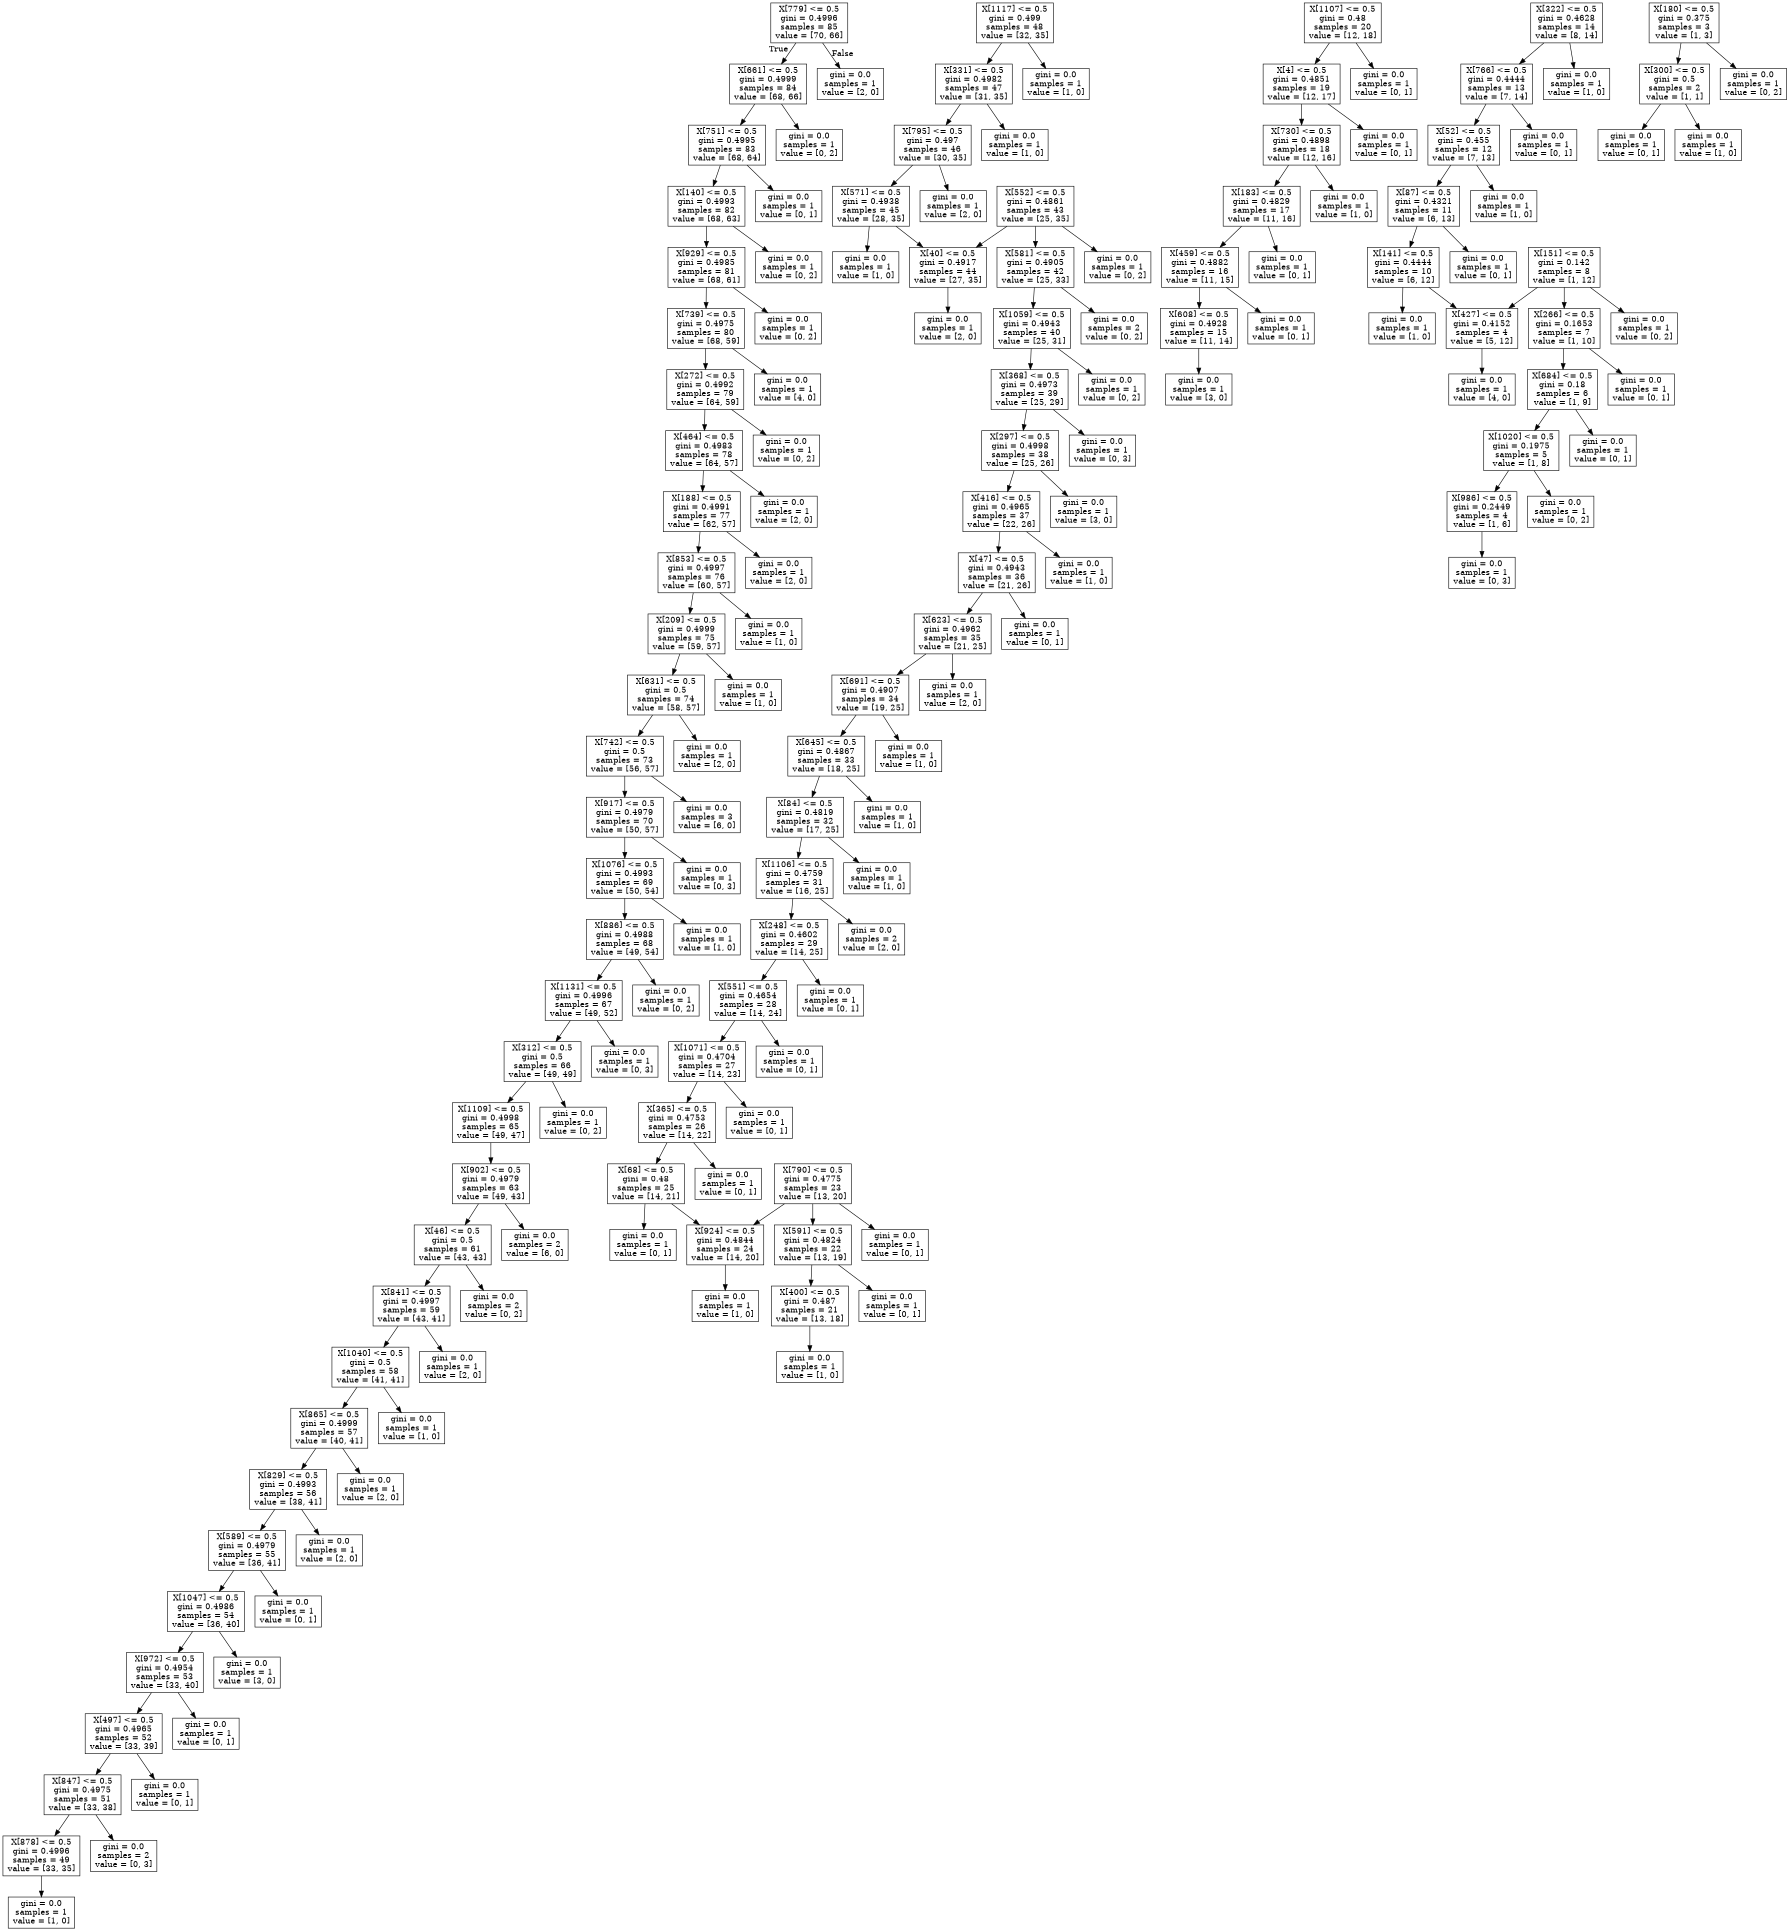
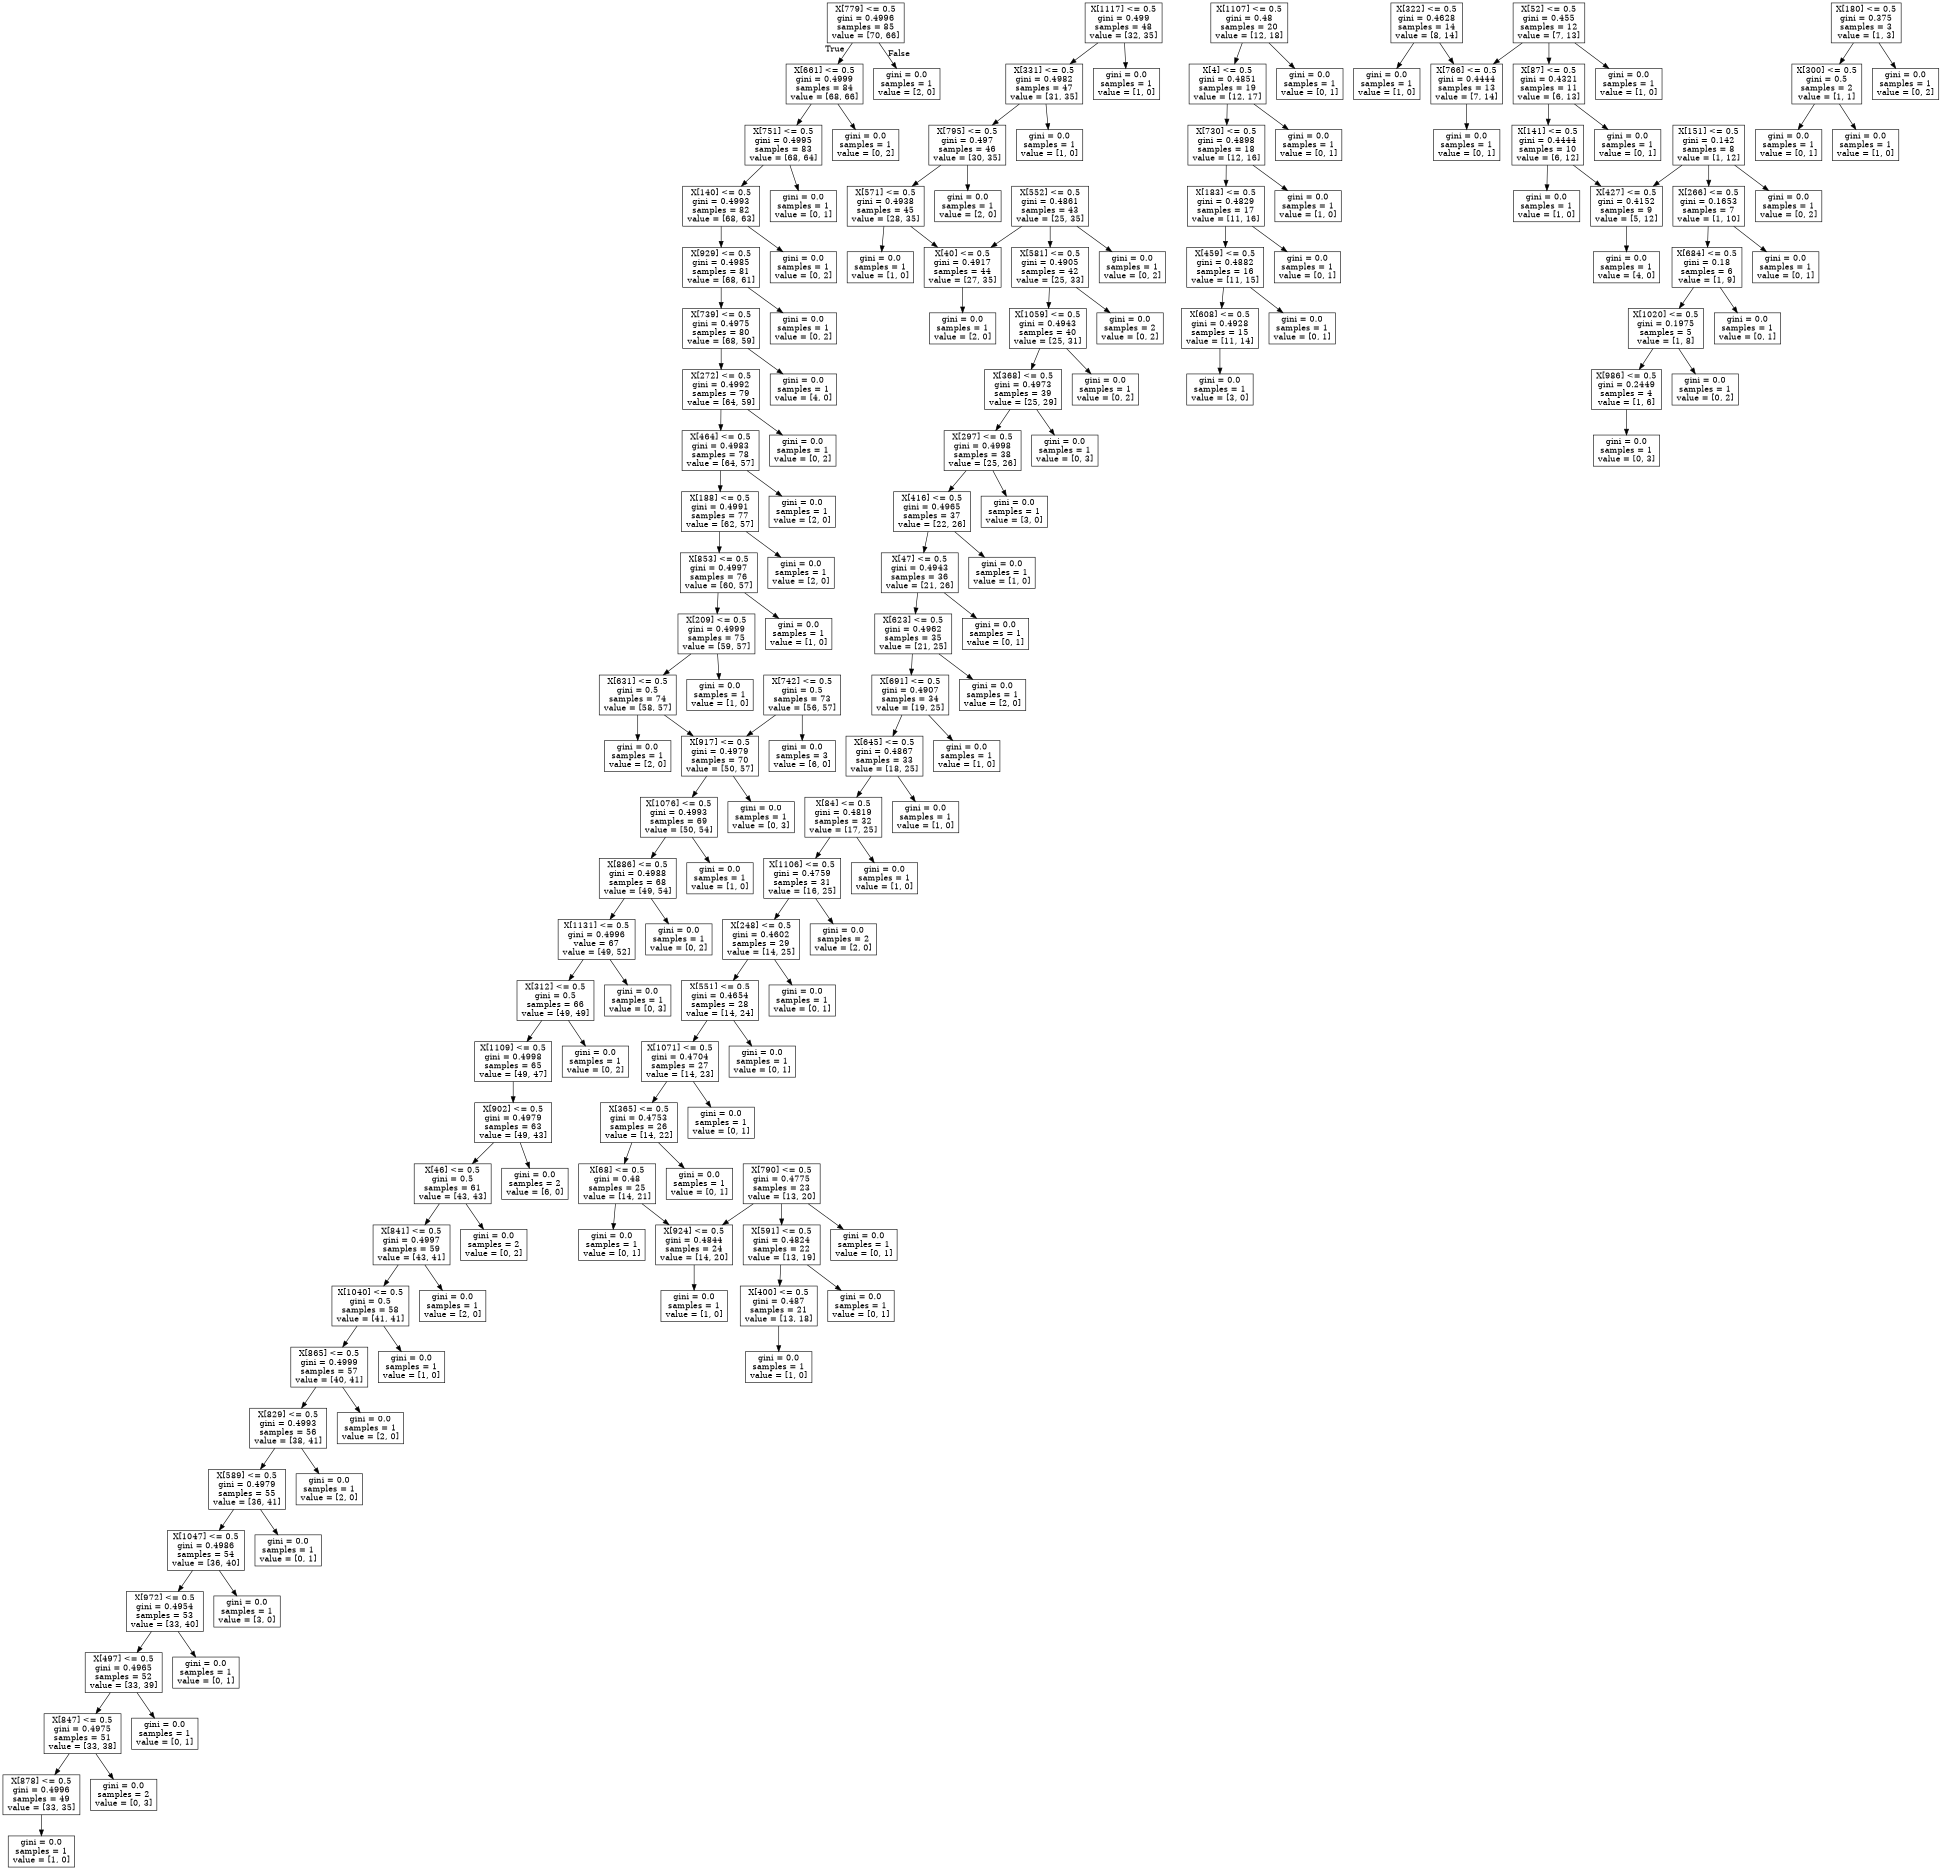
edge "X[766] <= 0.5 gini = 0.4444 samples = 13 value = [7, 14]" -> "X[52] <= 0.5 gini = 0.455 samples = 12 value = [7, 13]": reversed
node "X[427] <= 0.5 gini = 0.4152 samples = 4 value = [5, 12]": label "X[427] <= 0.5 gini = 0.4152 samples = 4 value = [5, 12]" -> "X[427] <= 0.5 gini = 0.4152 samples = 9 value = [5, 12]"
edge "X[631] <= 0.5 gini = 0.5 samples = 74 value = [58, 57]" -> "X[742] <= 0.5 gini = 0.5 samples = 73 value = [56, 57]": now "X[631] <= 0.5 gini = 0.5 samples = 74 value = [58, 57]" -> "X[917] <= 0.5 gini = 0.4979 samples = 70 value = [50, 57]"
node "X[1131] <= 0.5 gini = 0.4996 samples = 67 value = [49, 52]": label "X[1131] <= 0.5 gini = 0.4996 samples = 67 value = [49, 52]" -> "X[1131] <= 0.5 gini = 0.4996 value = 67 value = [49, 52]"
